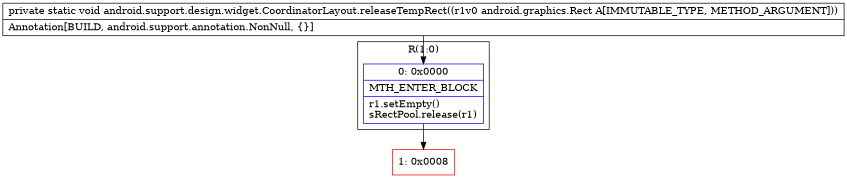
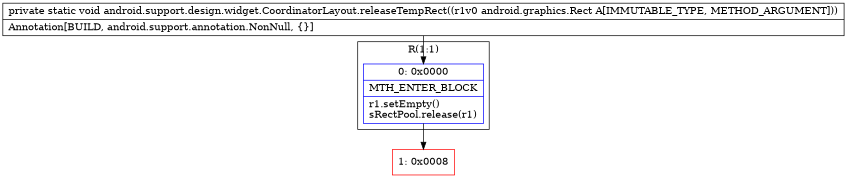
cluster "R(1:0)": label "R(1:0)" -> "R(1:1)"
